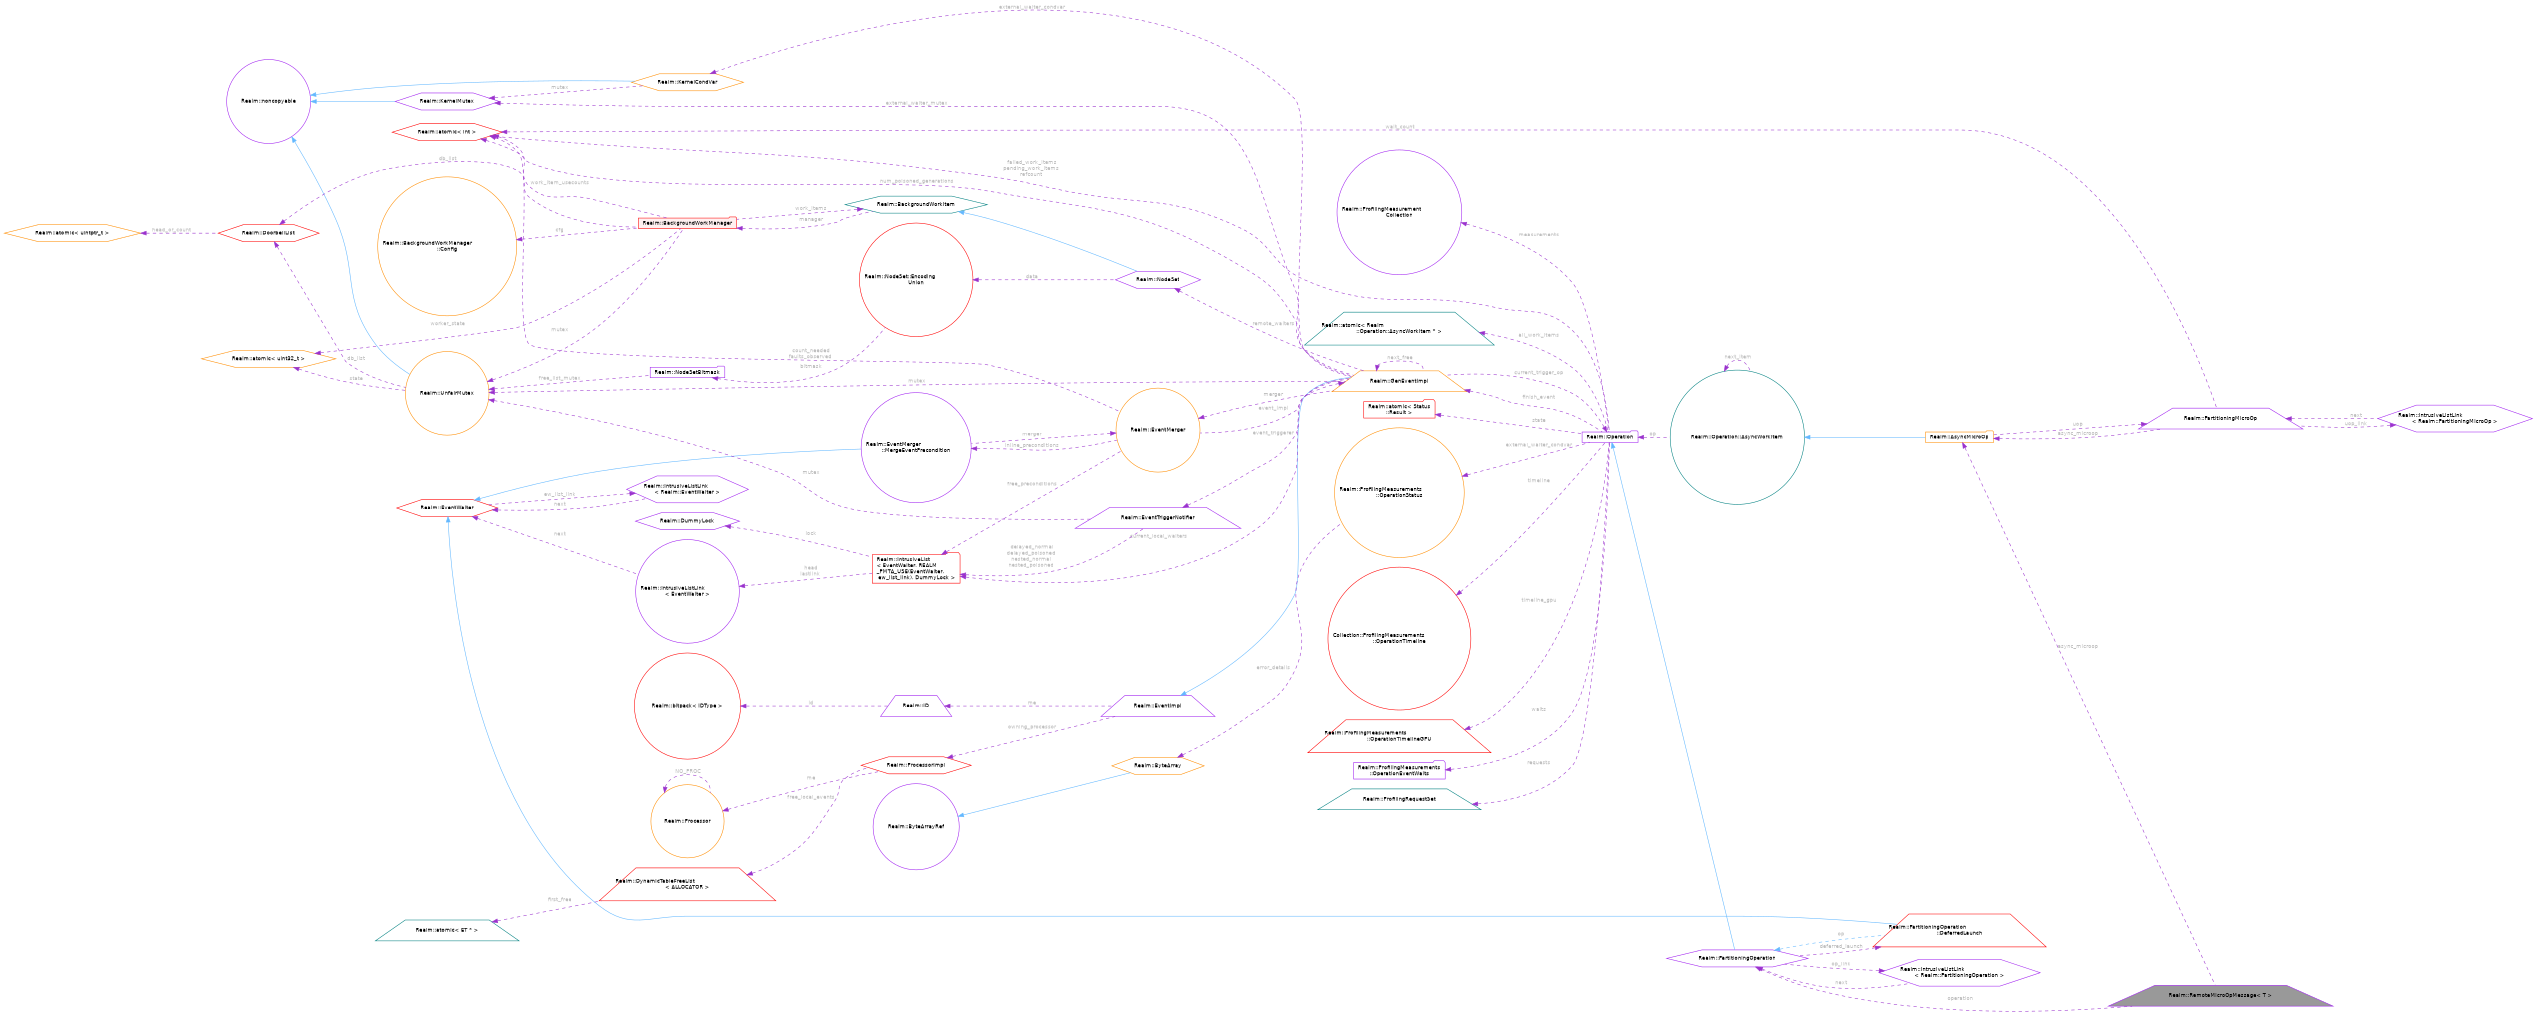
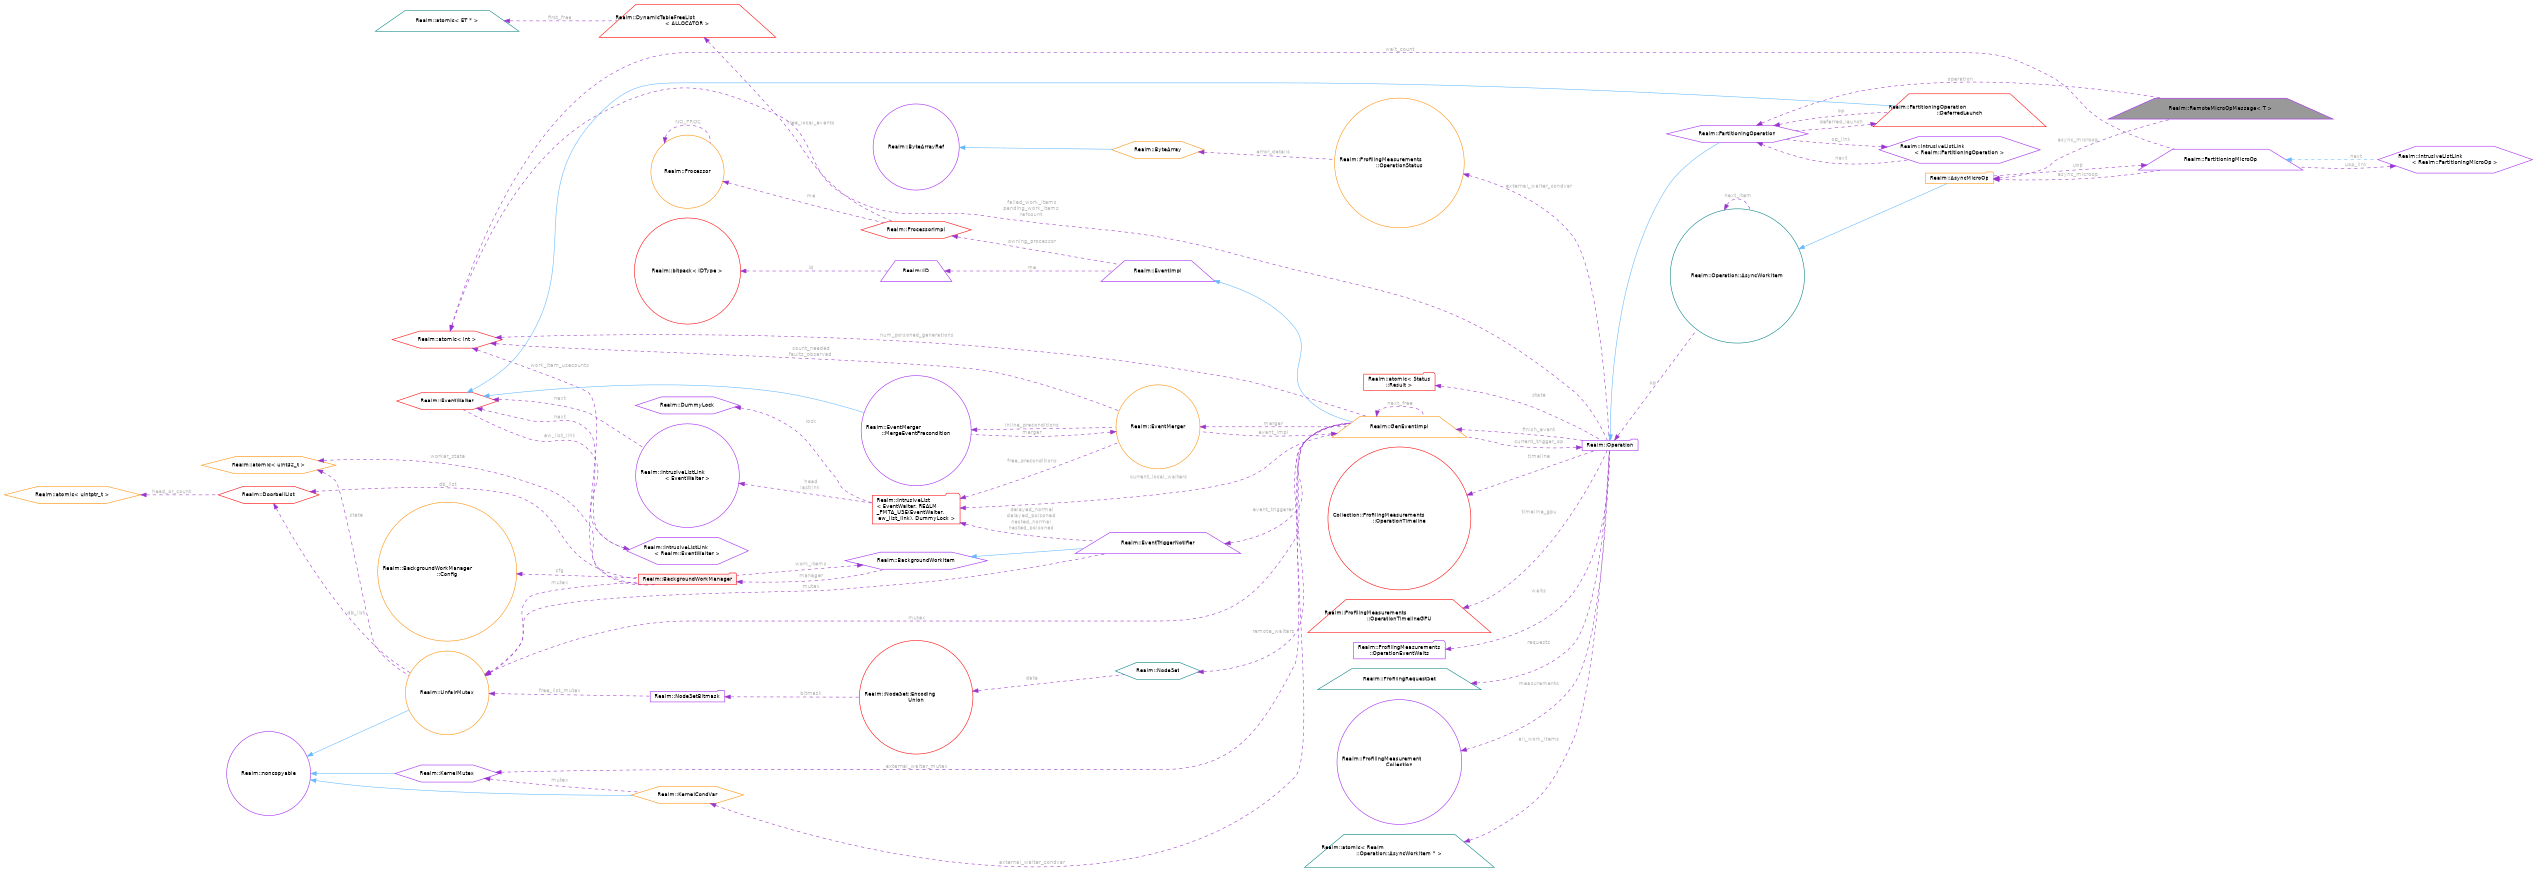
node "Realm::BackgroundWorkItem": color teal -> purple
edge "Realm::NodeSet" -> "Realm::BackgroundWorkItem": now "Realm::EventTriggerNotifier" -> "Realm::BackgroundWorkItem"
node "Realm::NodeSet": color purple -> teal
edge "Realm::IntrusiveListLink < Realm::PartitioningMicroOp >" -> "Realm::PartitioningMicroOp": color darkorchid3 -> steelblue1
edge "Realm::PartitioningOperation ::DeferredLaunch" -> "Realm::PartitioningOperation": color steelblue1 -> darkorchid3
